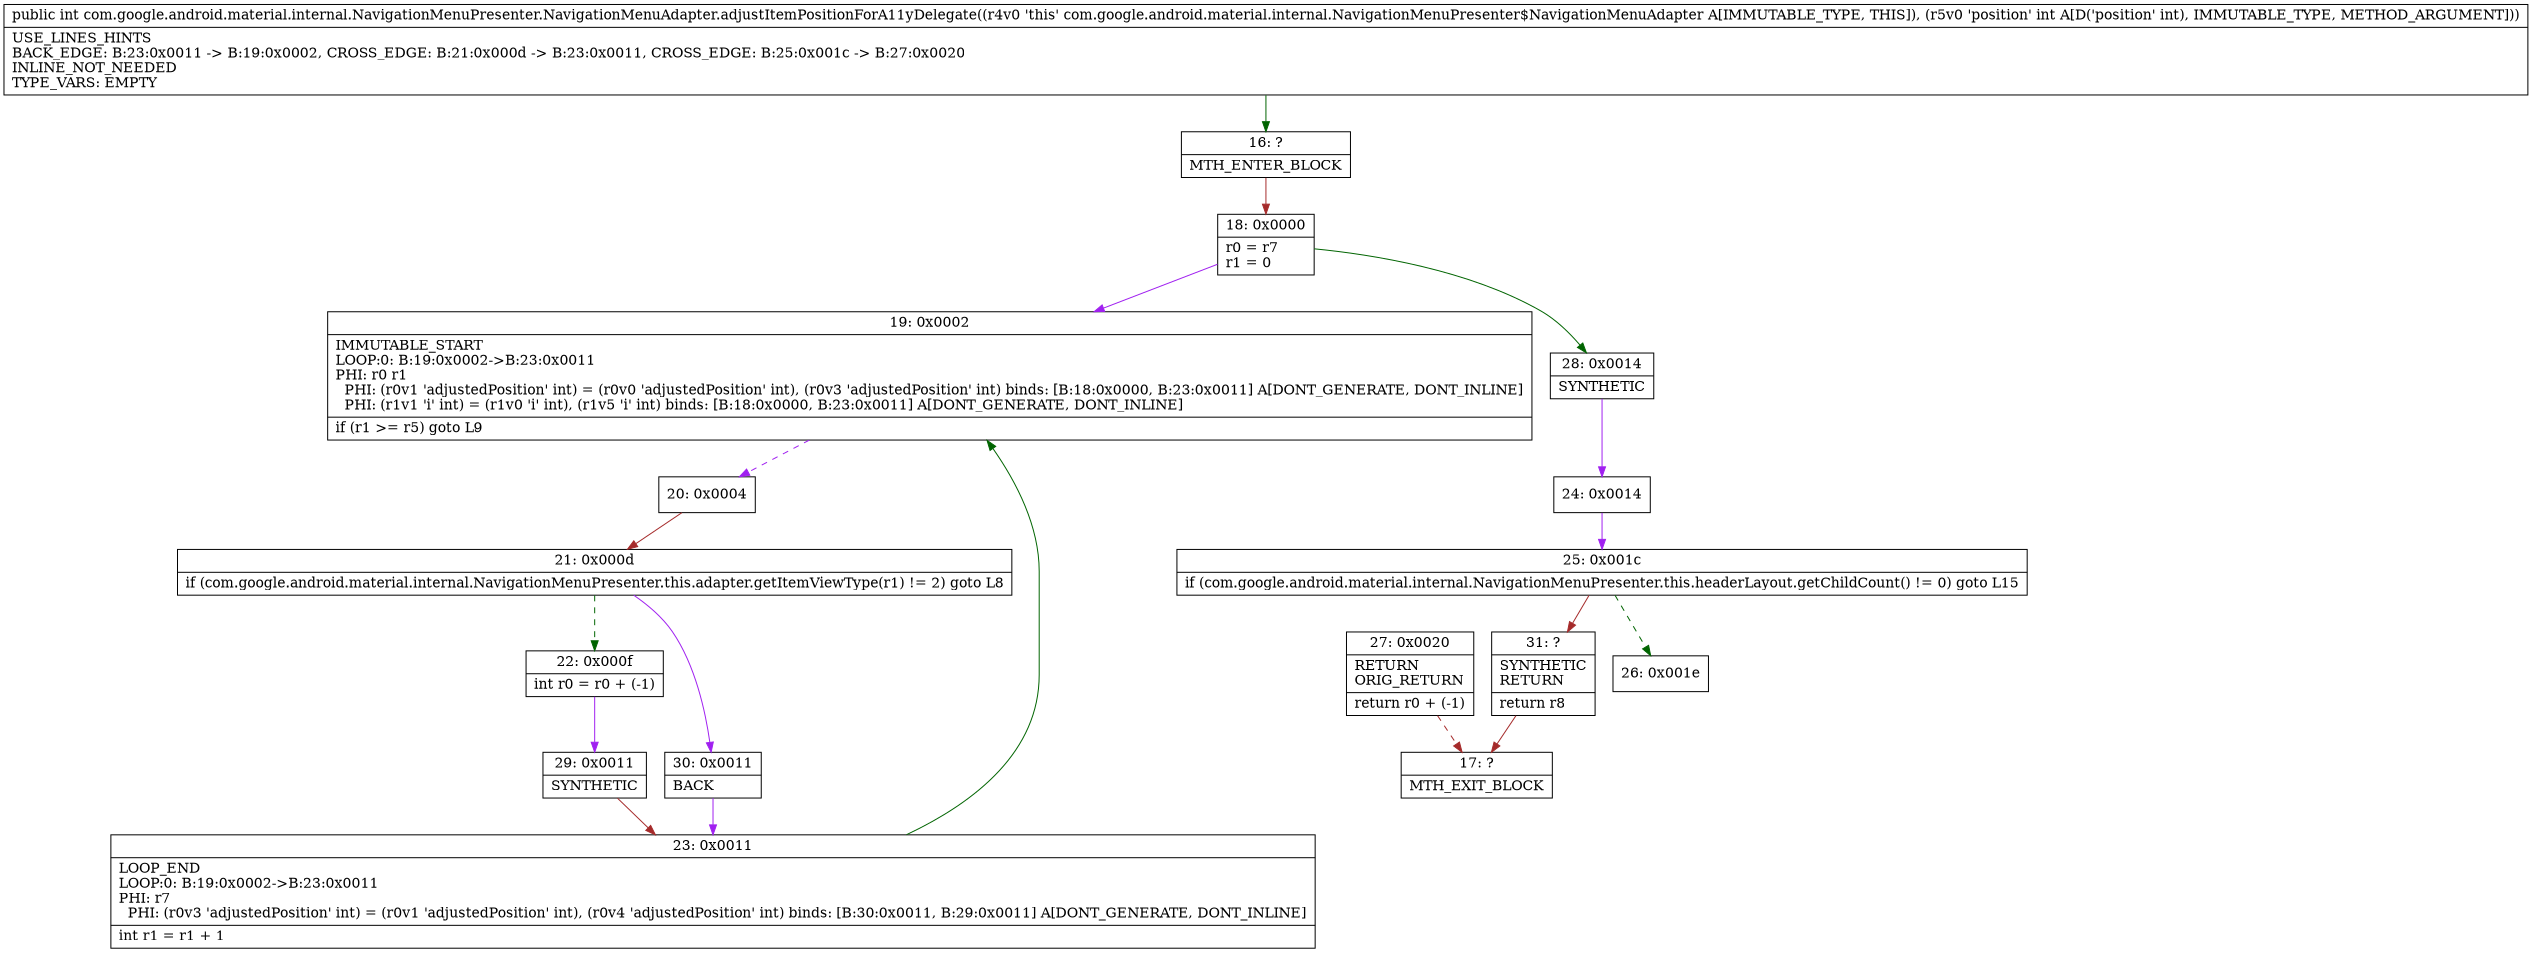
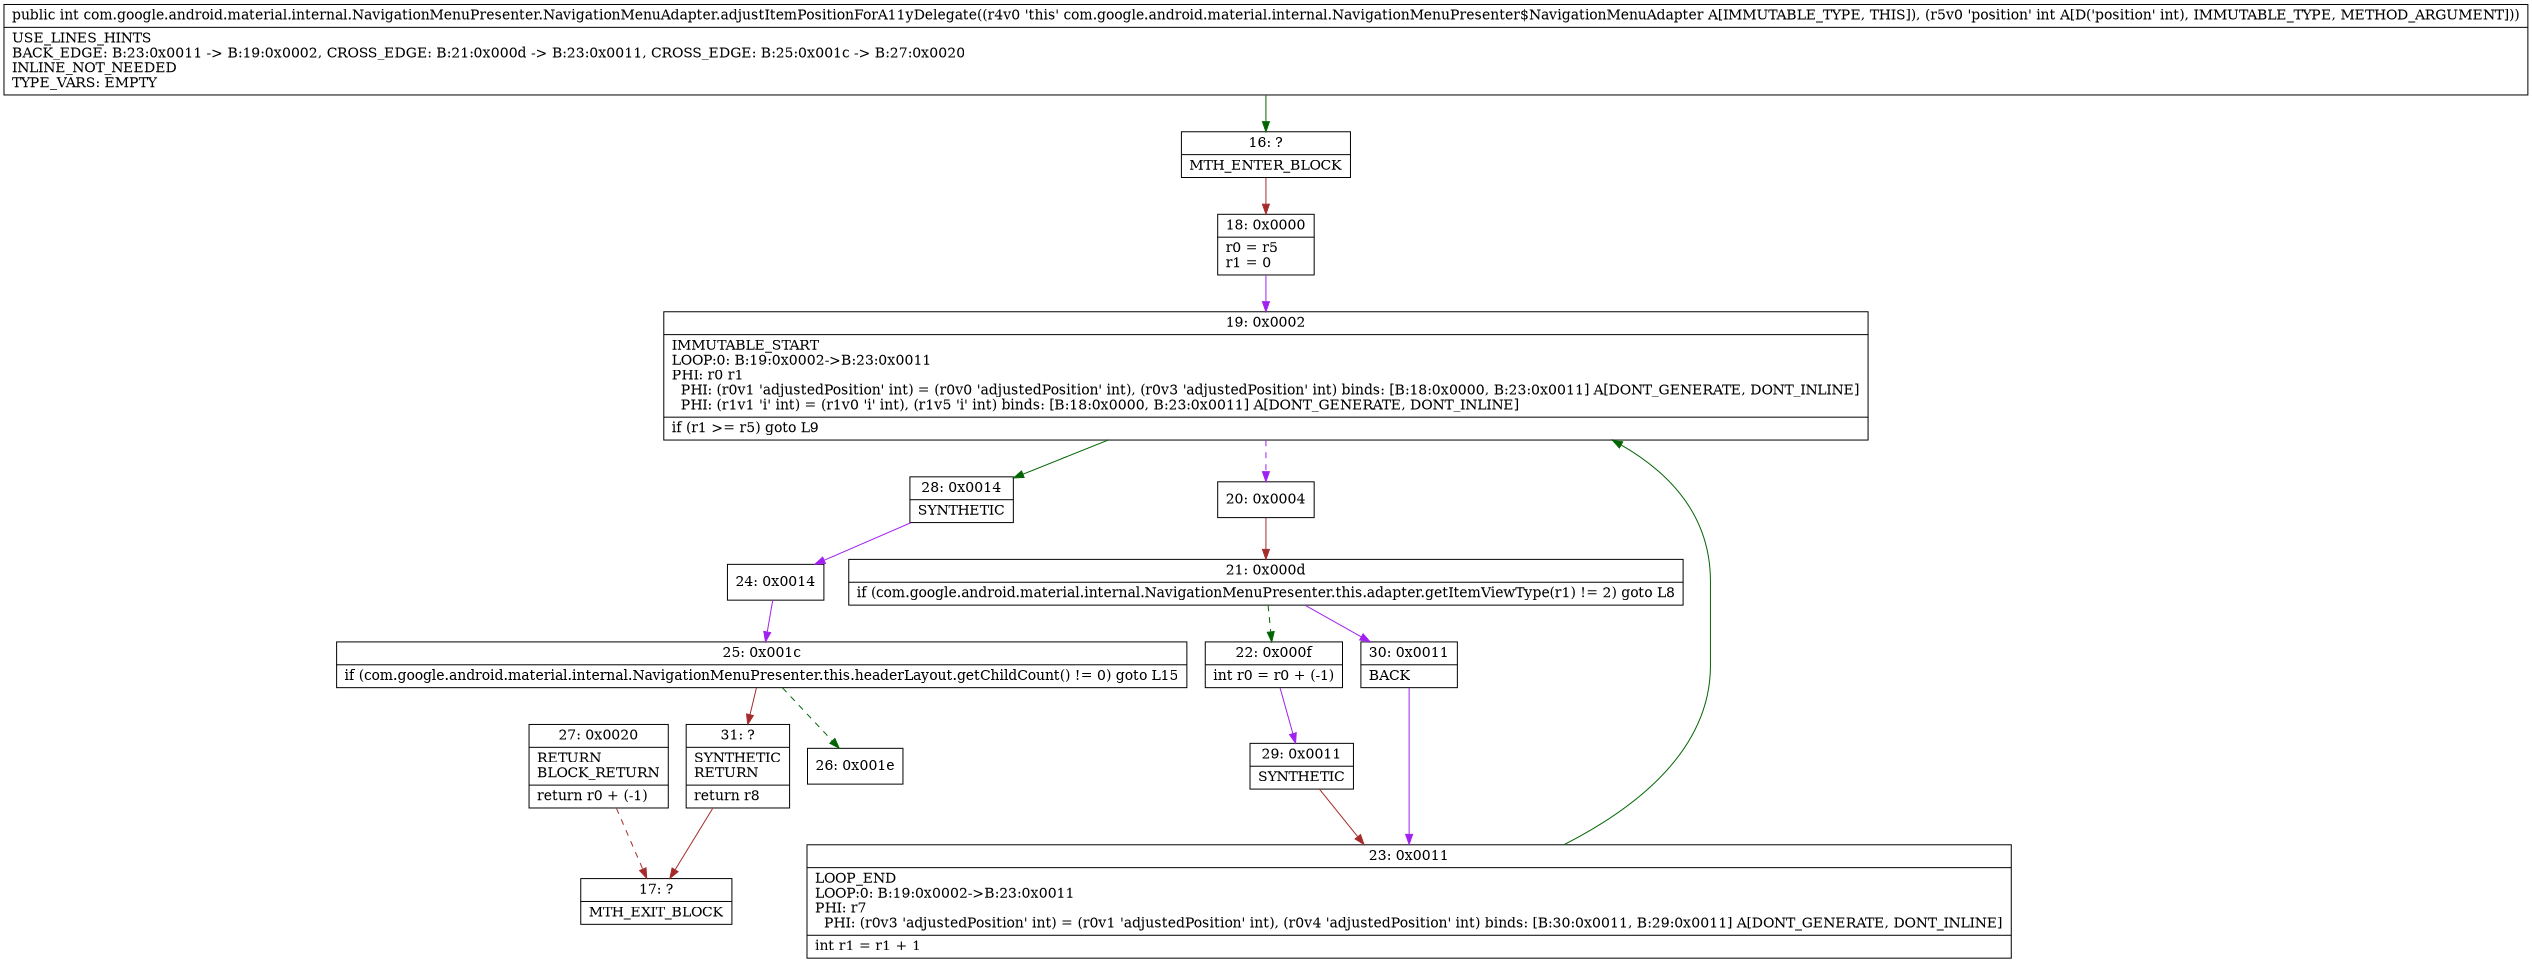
node "18: 0x0000": text "r0 = r7" -> "r0 = r5"
edge "18: 0x0000" -> "28: 0x0014": now "19: 0x0002" -> "28: 0x0014"
node "27: 0x0020": text "ORIG_RETURN" -> "BLOCK_RETURN"
